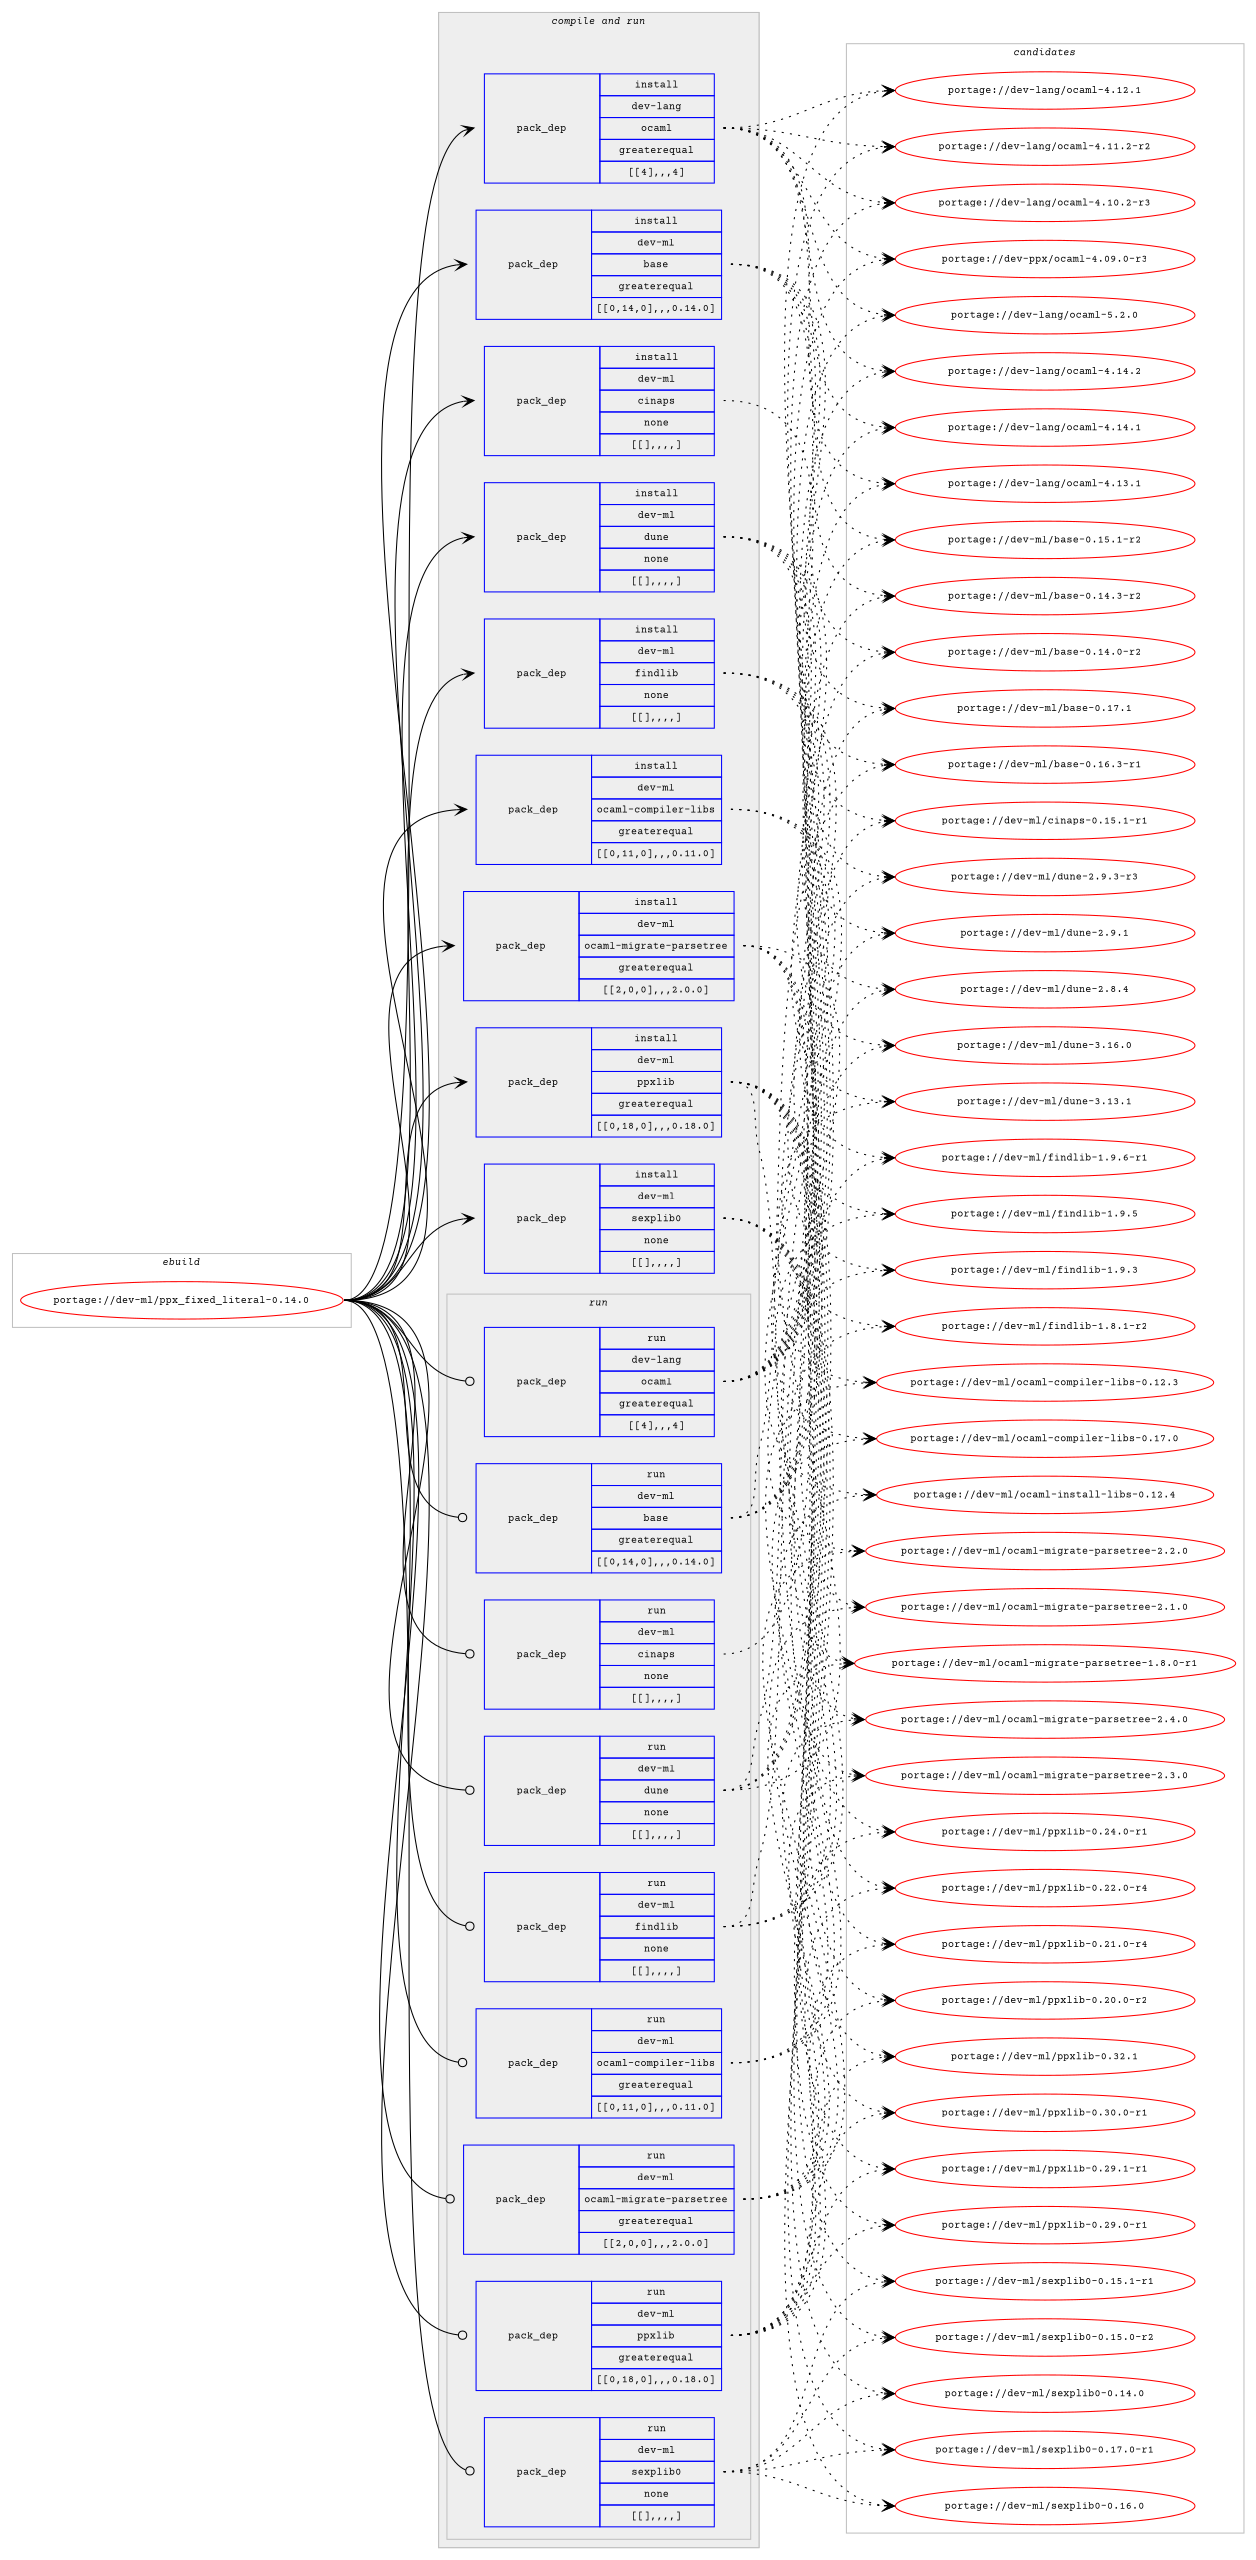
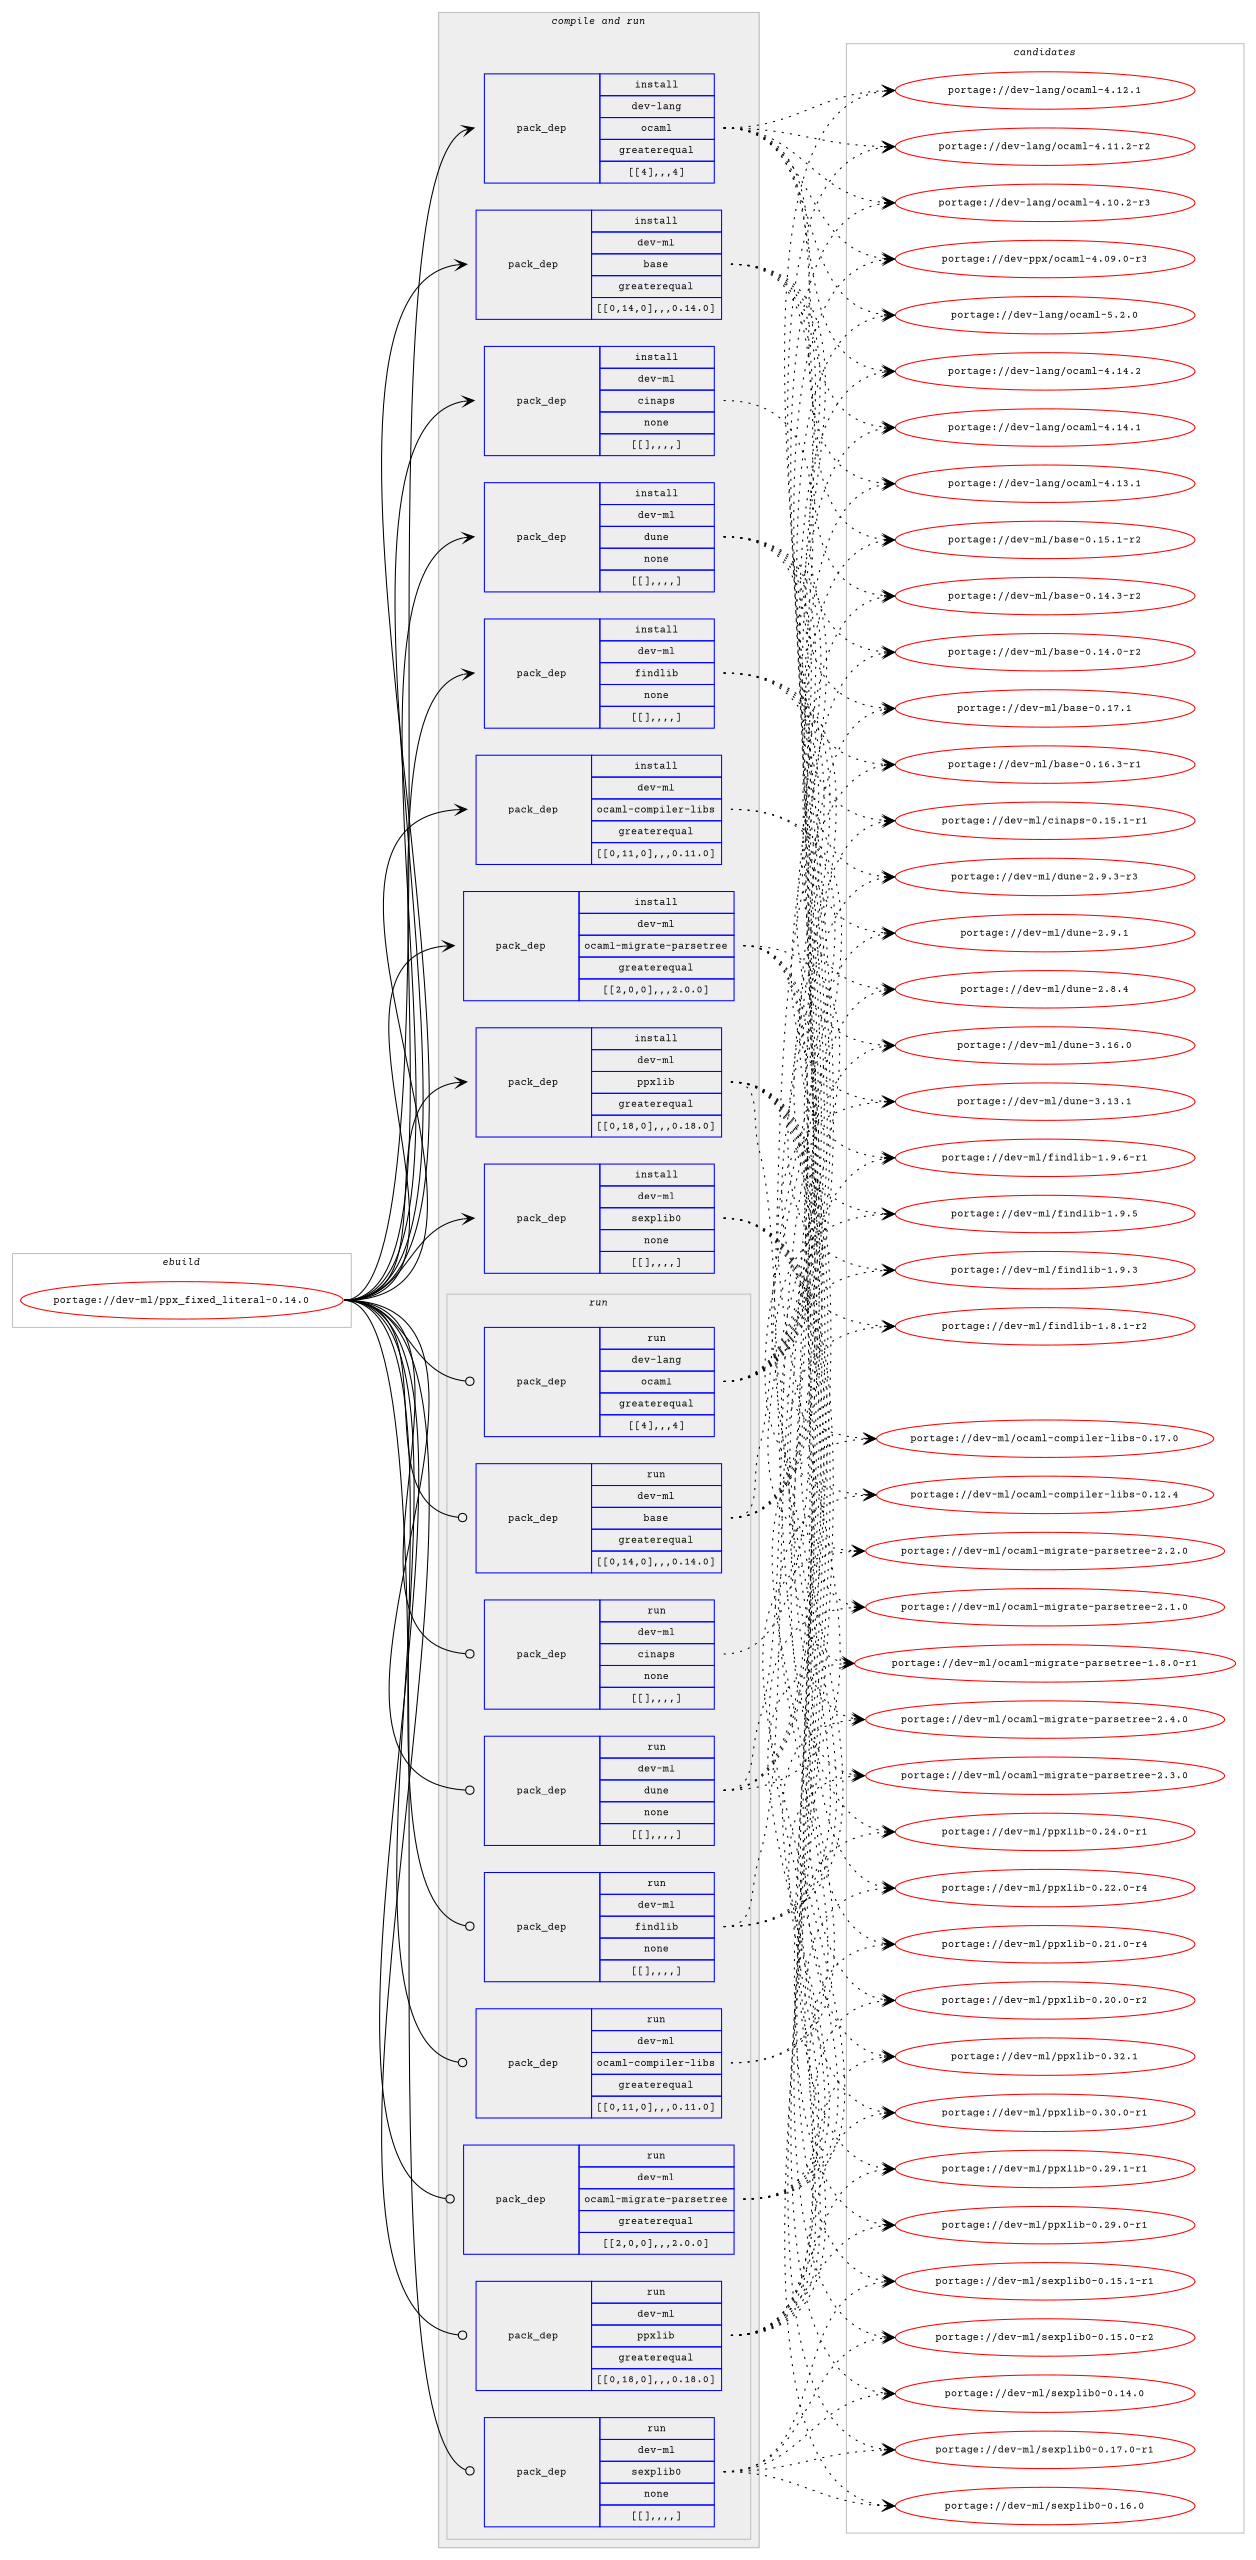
node "portage://dev-ml/ocaml-compiler-libs-0.12.3": removed
node "portage://dev-ml/ocaml-install-libs-0.12.4": label "portage://dev-ml/ocaml-install-libs-0.12.4" -> "portage://dev-ml/ocaml-compiler-libs-0.12.4"
